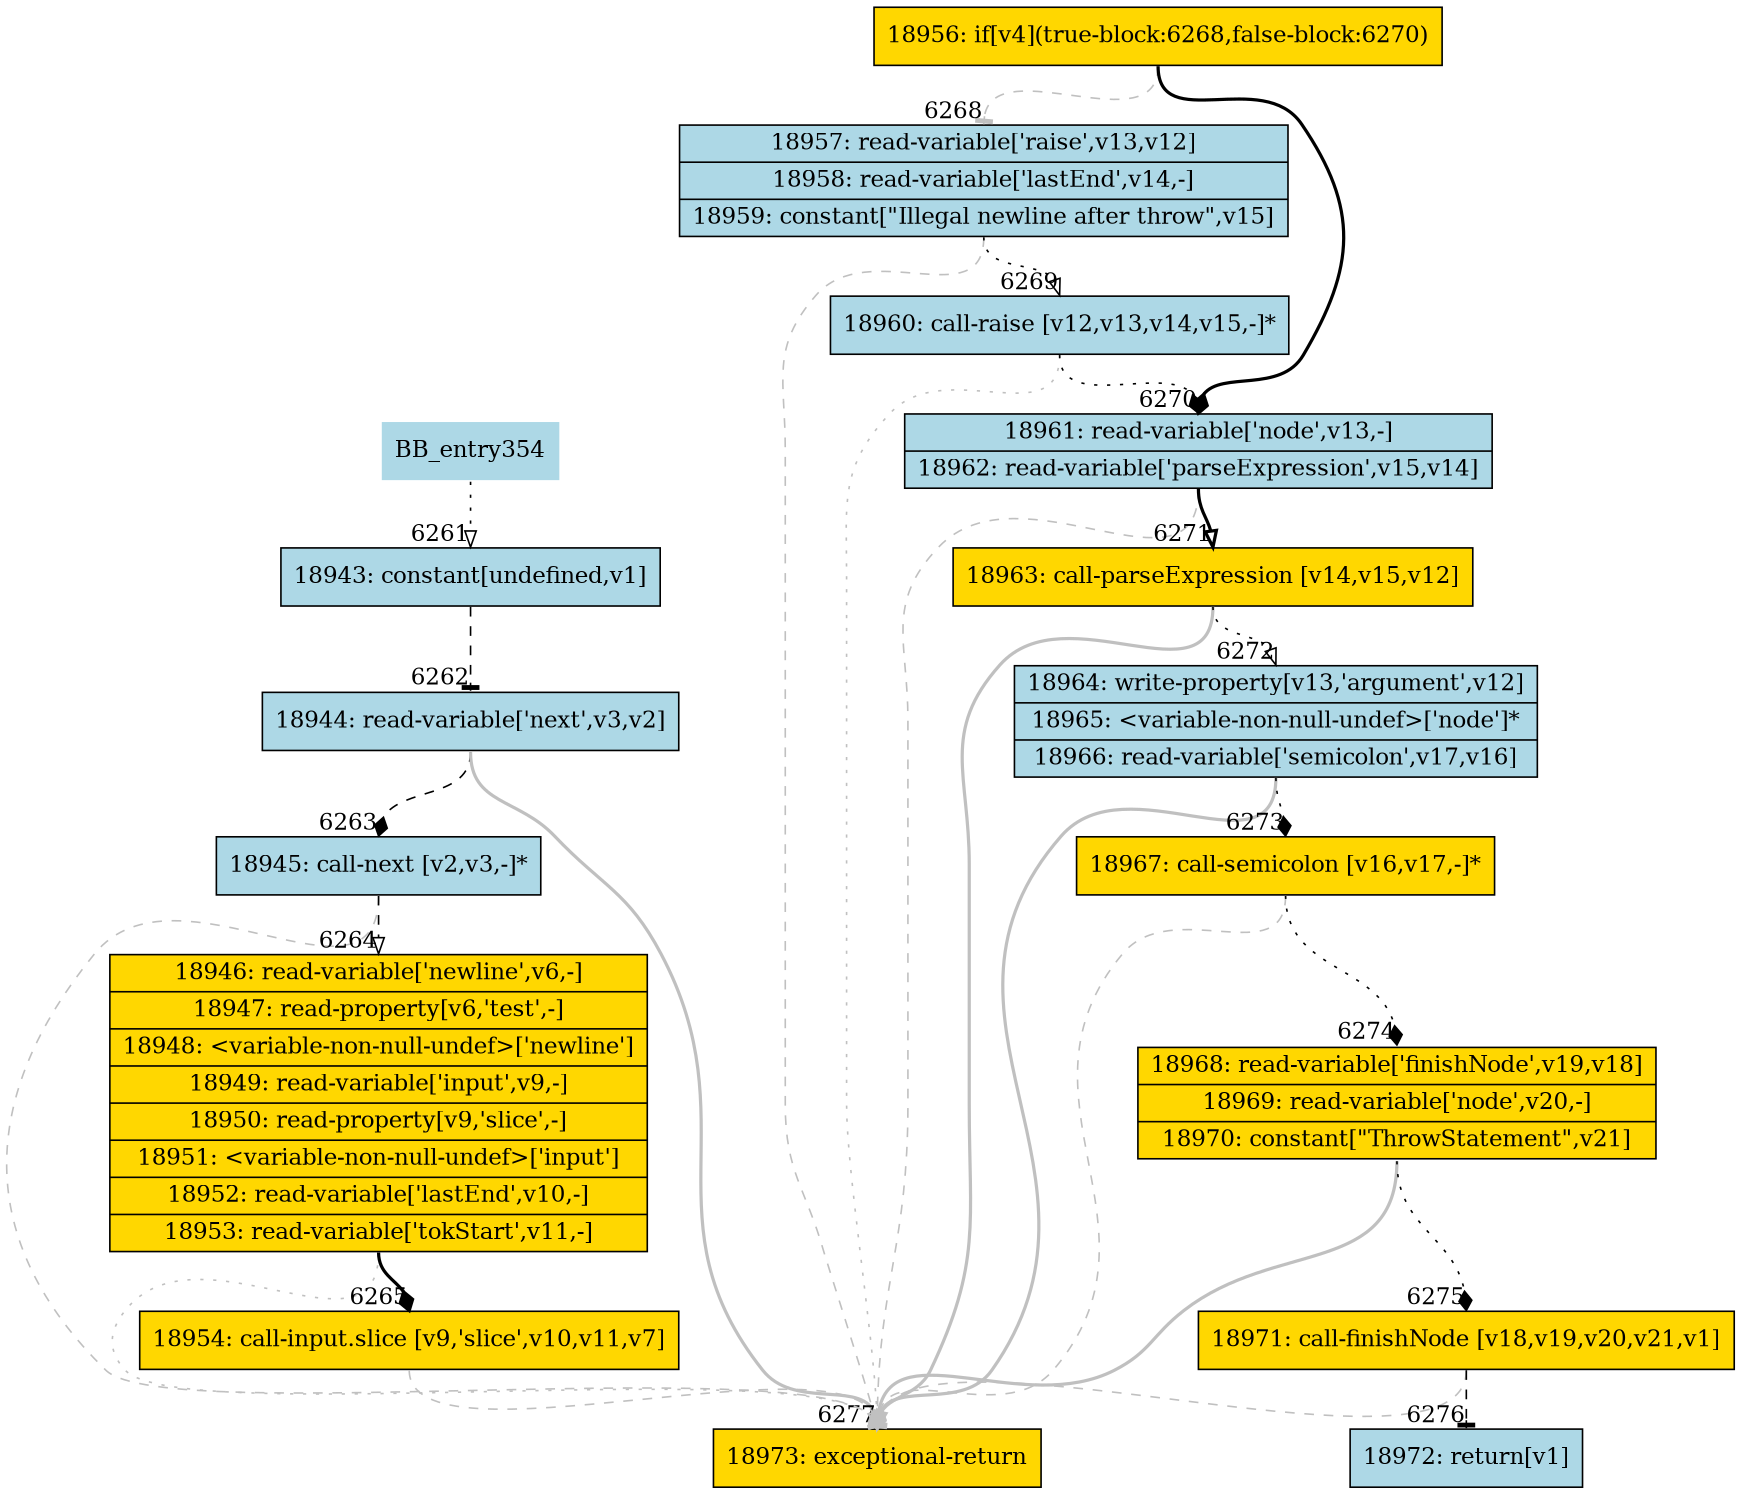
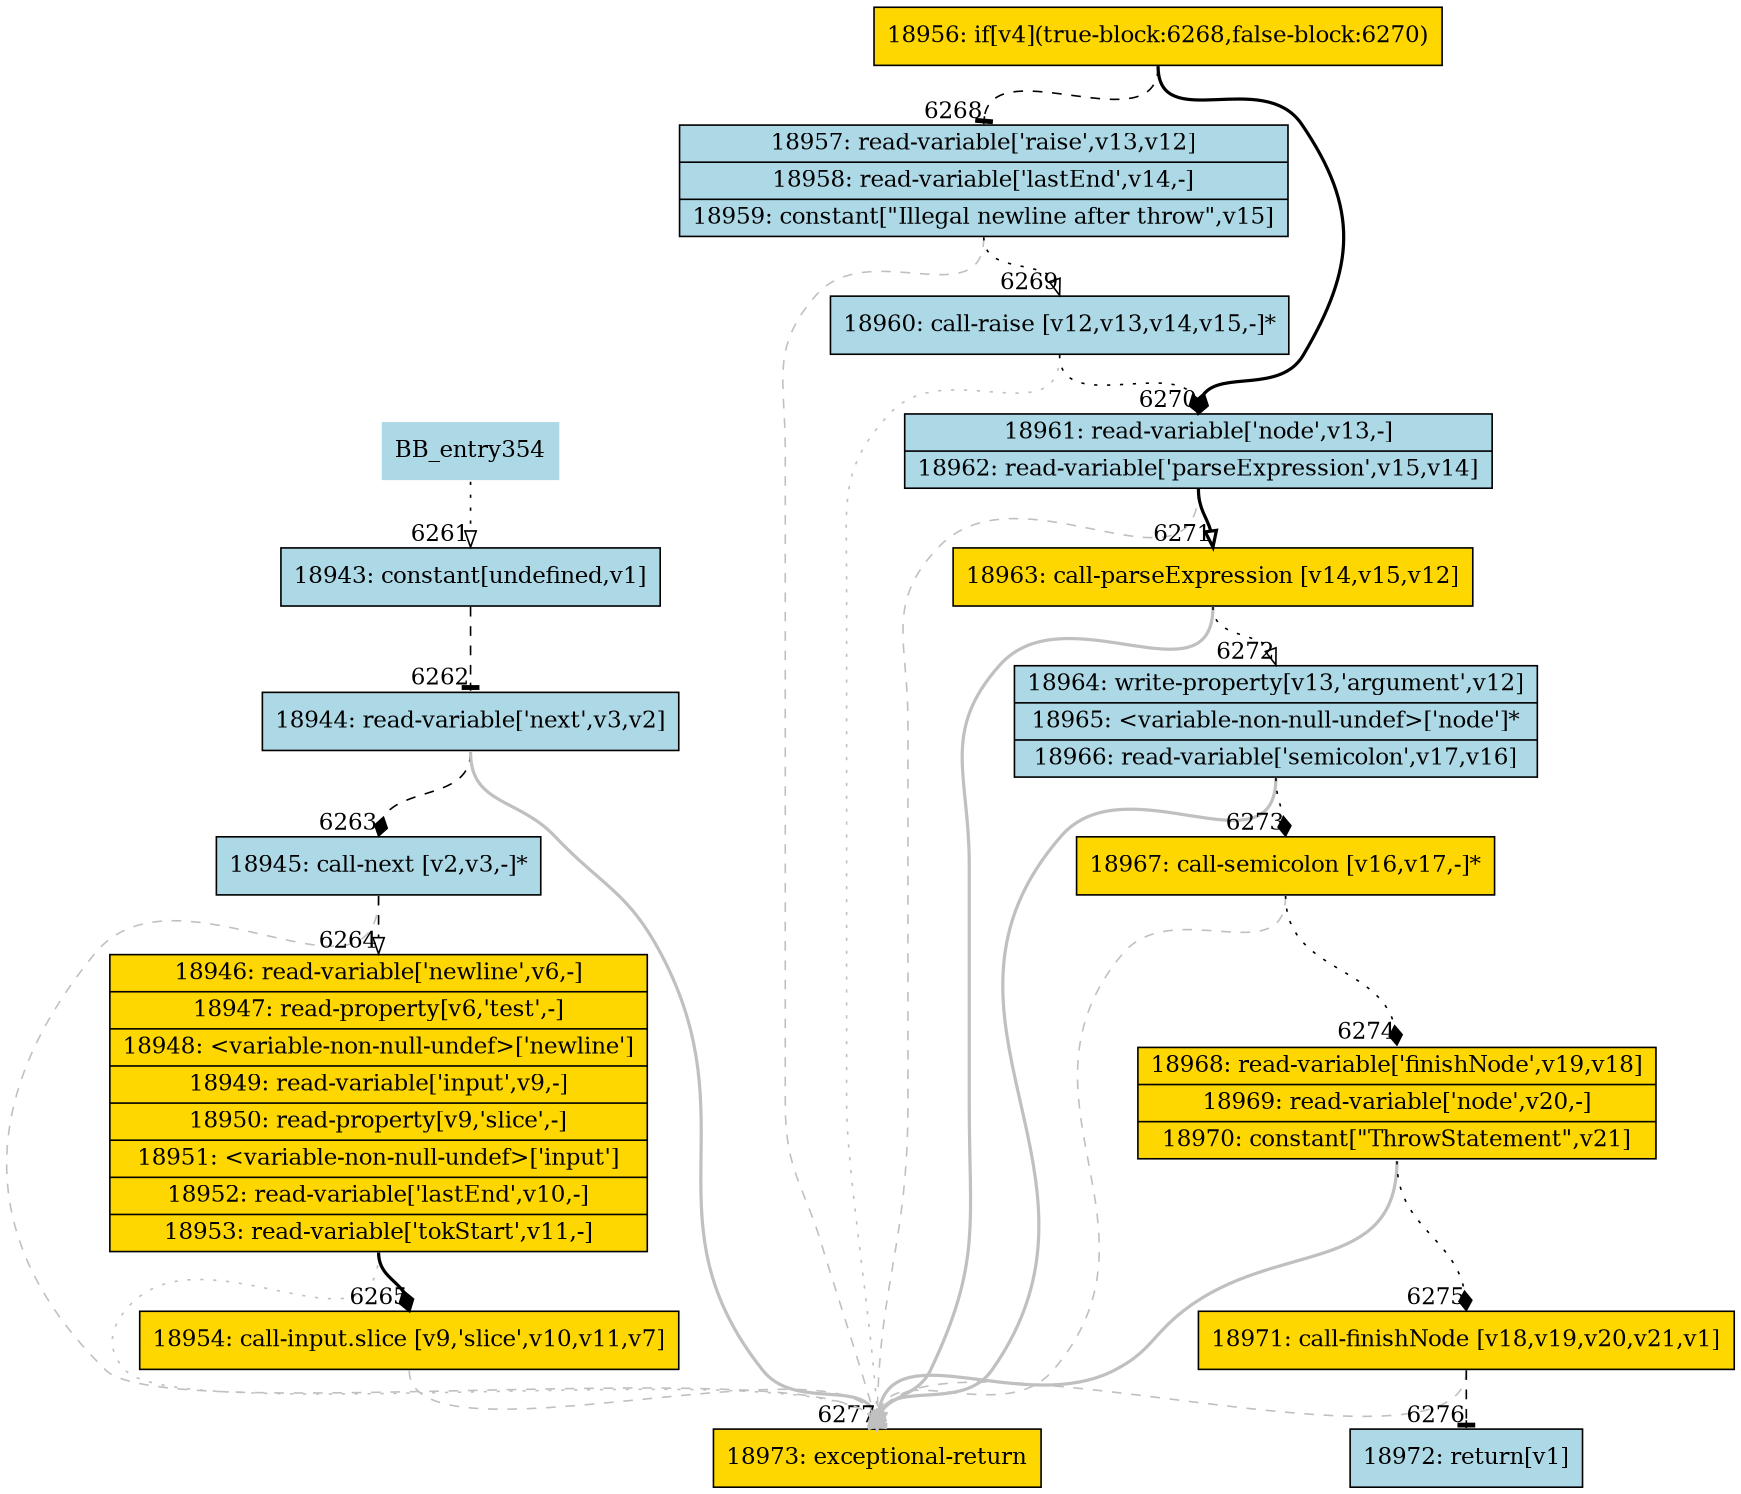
edge "18956: if[v4](true-block:6268,false-block:6270)" -> "18957: read-variable['raise',v13,v12]": color gray -> black
